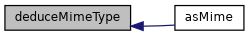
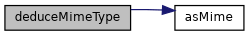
edge "asMime" -> "deduceMimeType": reversed
